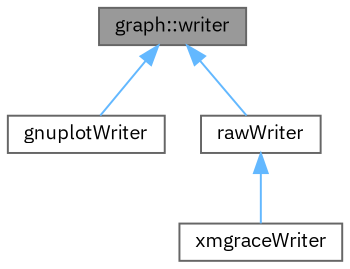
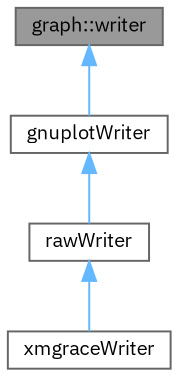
edge "rawWriter" -> "graph::writer": now "rawWriter" -> "gnuplotWriter"
